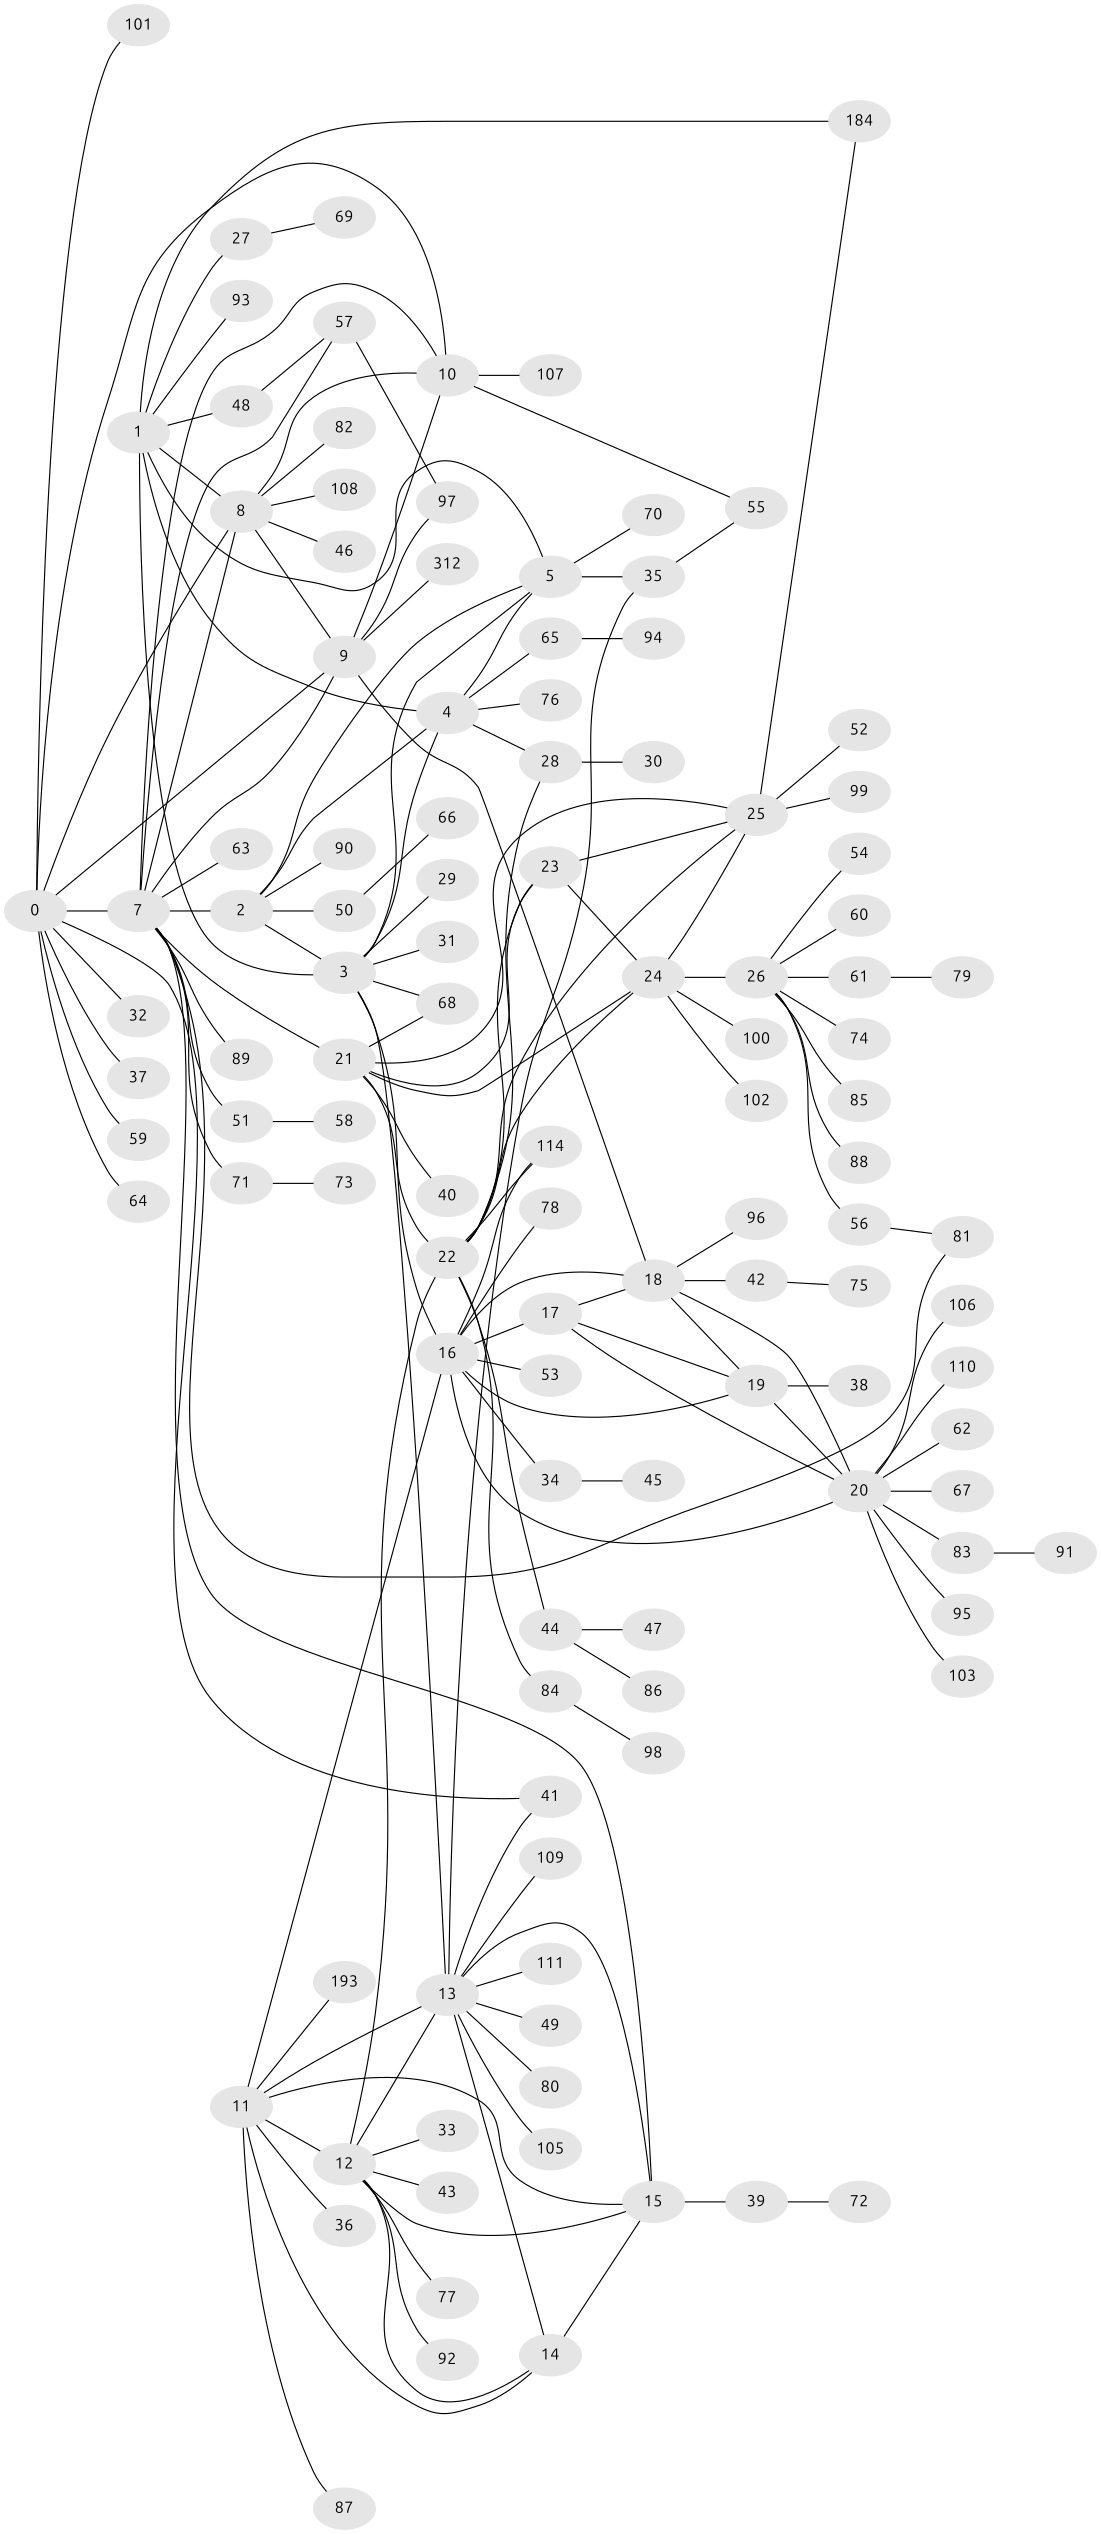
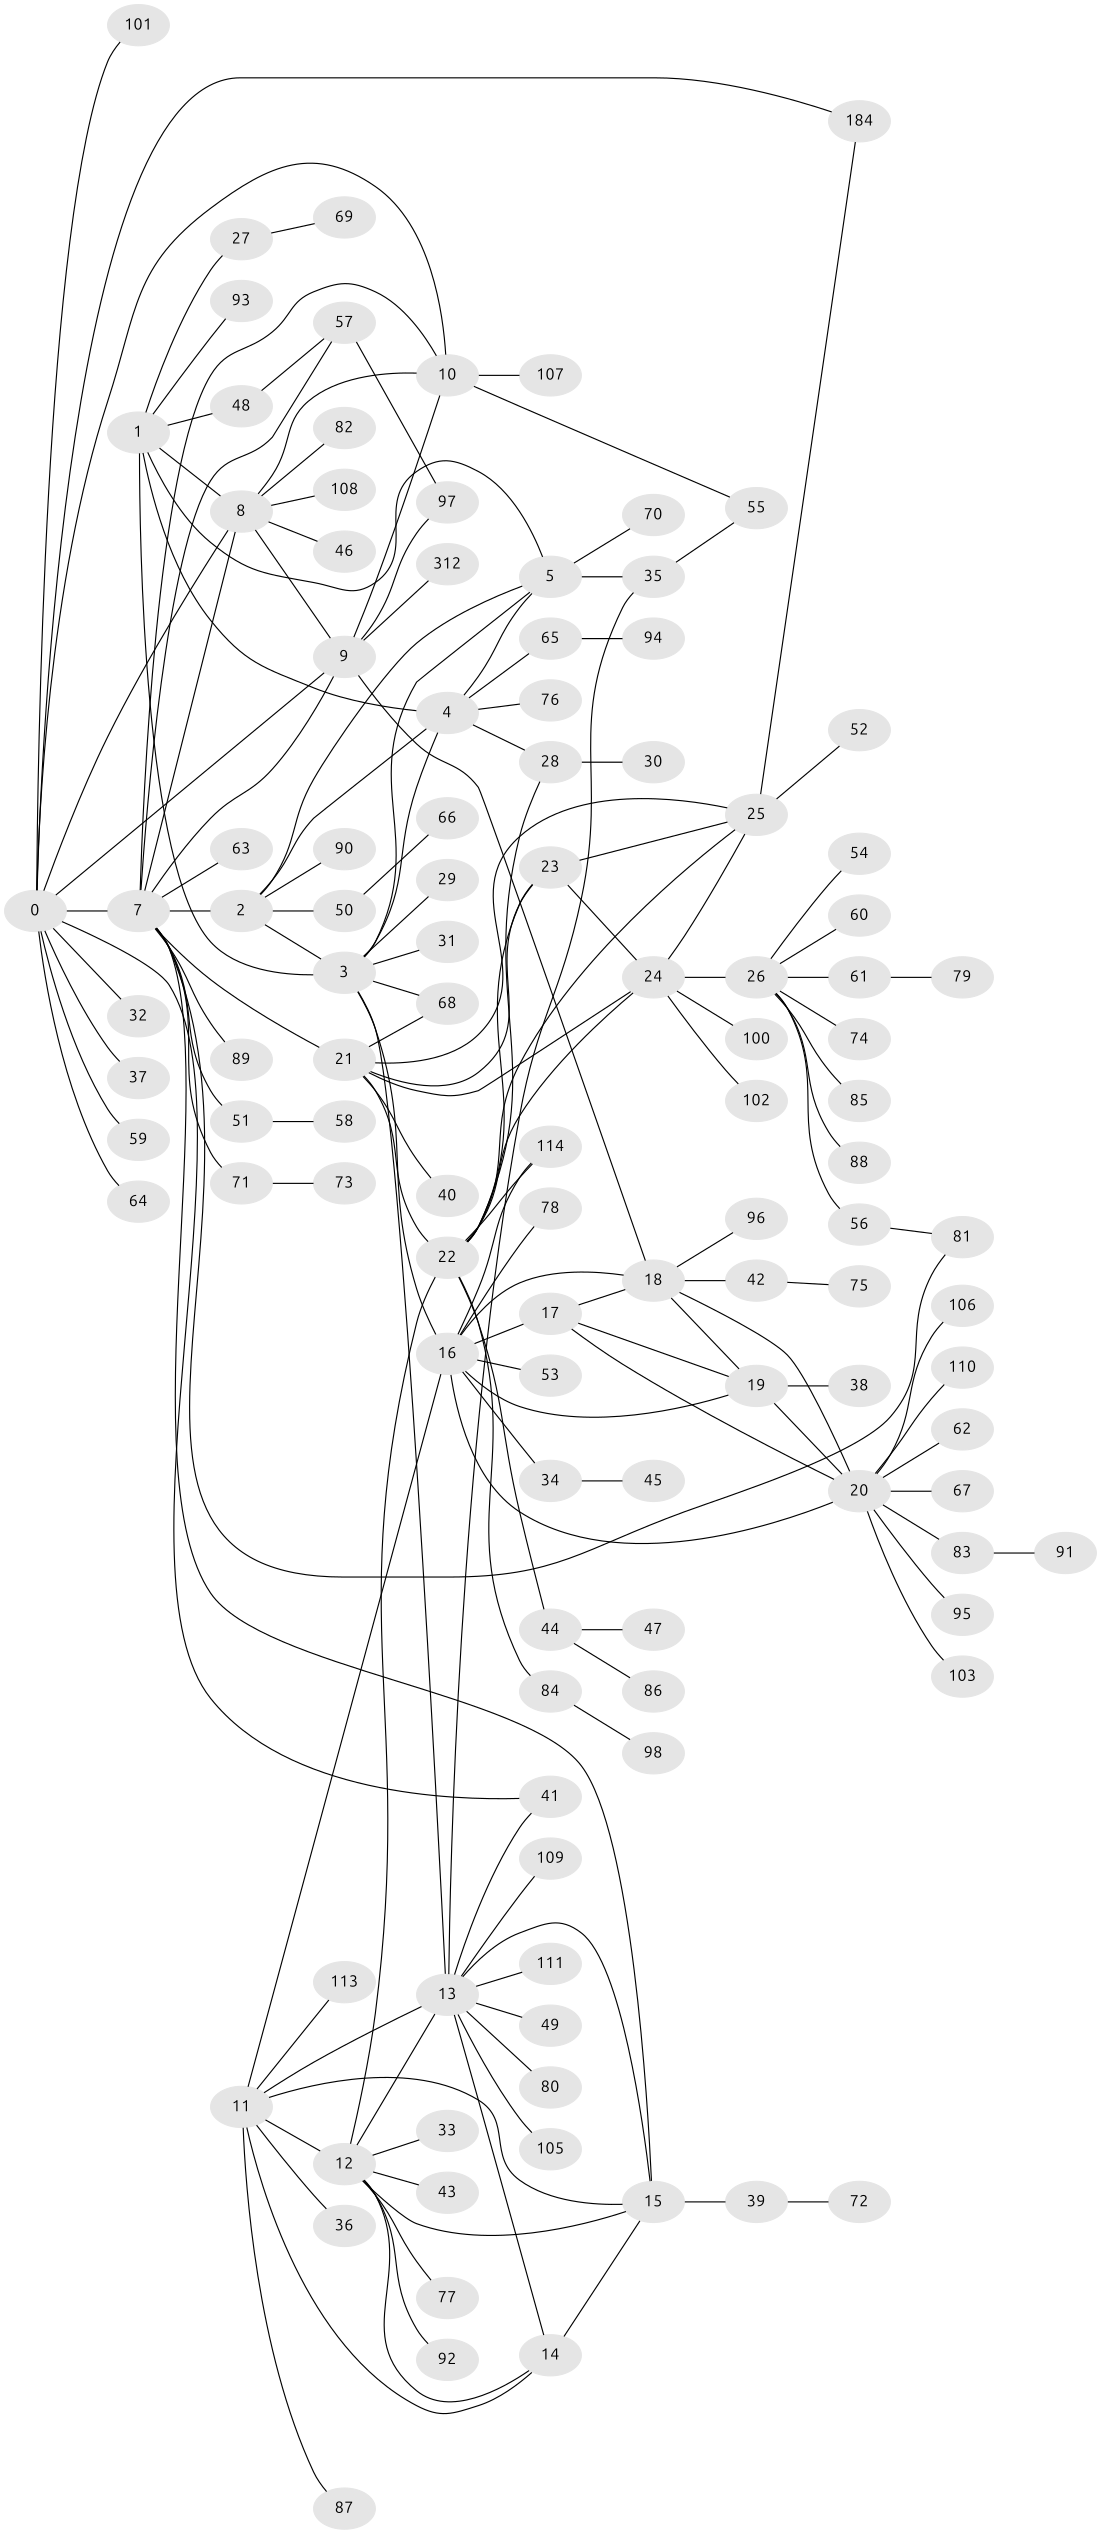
edge "184" -- "1": now "184" -- "0"
node "99": removed
node "193": label "193" -> "113"
